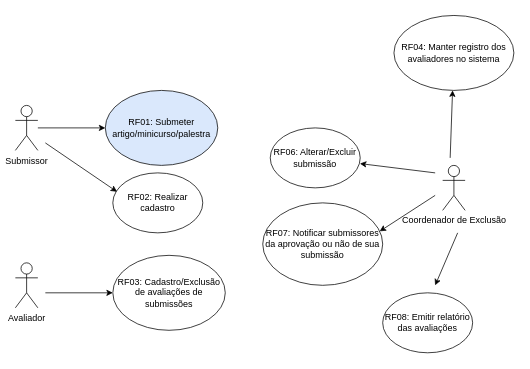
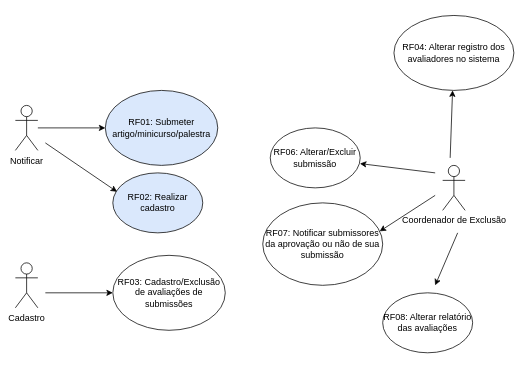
node "RF04: Manter registro dos avaliadores no sistema": label "RF04: Manter registro dos avaliadores no sistema" -> "RF04: Alterar registro dos avaliadores no sistema"
node "Submissor": label "Submissor" -> "Notificar"
node "RF02: Realizar cadastro": fillcolor #ffffff -> #dae8fc
node "Avaliador": label "Avaliador" -> "Cadastro"
node "RF08: Emitir relatório das avaliações": label "RF08: Emitir relatório das avaliações" -> "RF08: Alterar relatório das avaliações"
